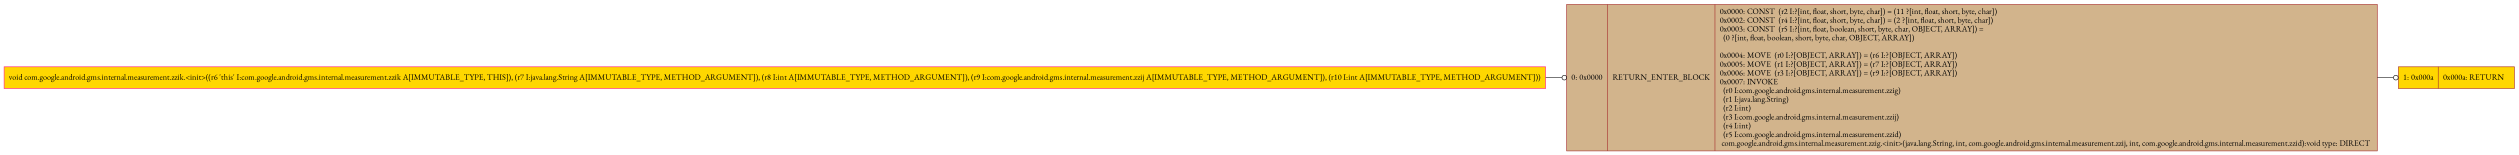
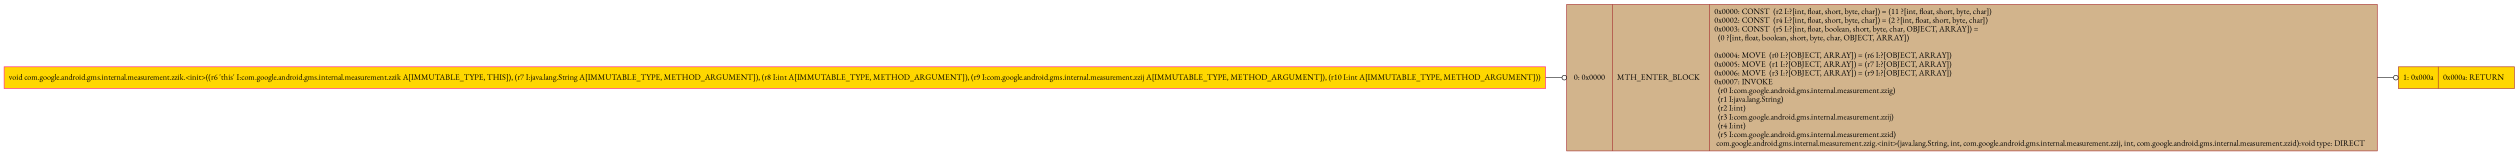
node "0: 0x0000": text "RETURN_ENTER_BLOCK" -> "MTH_ENTER_BLOCK"
